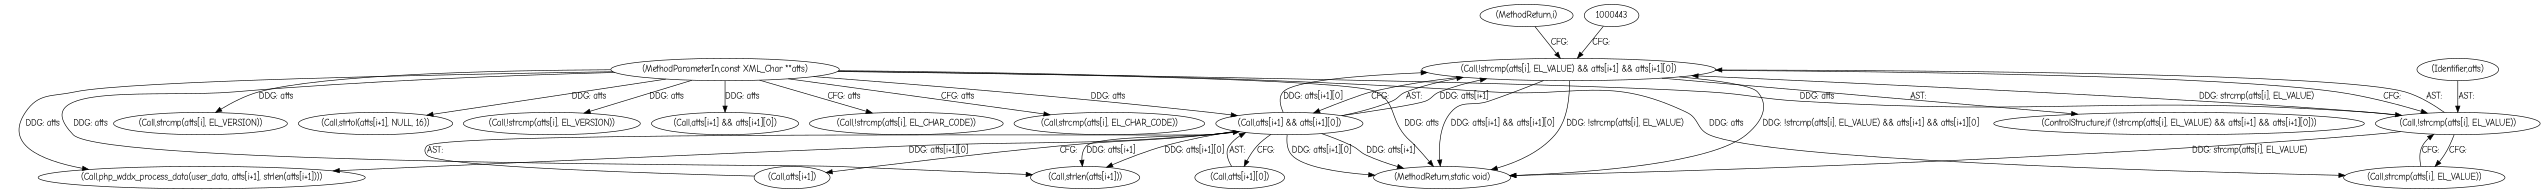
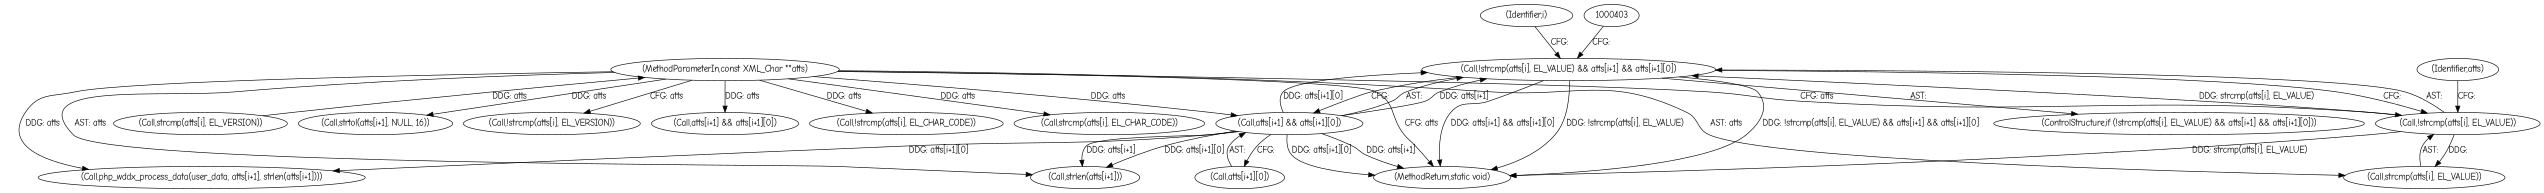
node "(MethodReturn,i)": label "(MethodReturn,i)" -> "(Identifier,i)"
node "1000443": label "1000443" -> "1000403"
edge "(MethodParameterIn,const XML_Char **atts)" -> "(Call,strcmp(atts[i], EL_VERSION))": reversed
edge "(MethodParameterIn,const XML_Char **atts)" -> "(Call,!strcmp(atts[i], EL_VERSION))": label "DDG: atts" -> "CFG: atts"
edge "(MethodParameterIn,const XML_Char **atts)" -> "(Call,!strcmp(atts[i], EL_CHAR_CODE))": label "CFG: atts" -> "DDG: atts"
edge "(MethodParameterIn,const XML_Char **atts)" -> "(Call,strcmp(atts[i], EL_CHAR_CODE))": label "CFG: atts" -> "DDG: atts"
edge "(MethodParameterIn,const XML_Char **atts)" -> "(Call,!strcmp(atts[i], EL_VALUE))": label "DDG: atts" -> "CFG: atts"
edge "(Identifier,atts)" -> "(Call,!strcmp(atts[i], EL_VALUE))": label "AST: " -> "CFG: "
edge "(MethodParameterIn,const XML_Char **atts)" -> "(Call,strlen(atts[i+1]))": label "DDG: atts" -> "AST: atts"
edge "(MethodParameterIn,const XML_Char **atts)" -> "(MethodReturn,static void)": label "DDG: atts" -> "CFG: atts"
edge "(MethodParameterIn,const XML_Char **atts)" -> "(Call,strcmp(atts[i], EL_VALUE))": label "DDG: atts" -> "AST: atts"
edge "(Call,strcmp(atts[i], EL_VALUE))" -> "(Call,!strcmp(atts[i], EL_VALUE))": label "CFG: " -> "AST: "
edge "(Call,!strcmp(atts[i], EL_VALUE))" -> "(Call,strcmp(atts[i], EL_VALUE))": label "CFG: " -> "DDG: "
node "(Call,atts[i+1])": removed
